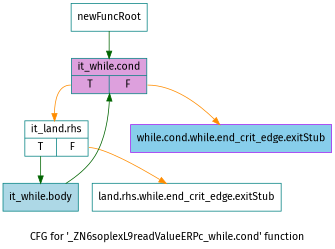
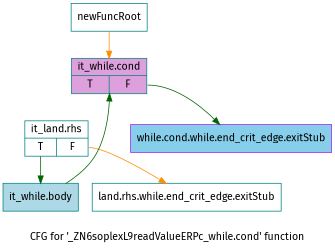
edge "newFuncRoot" -> "it_while.cond": color darkgreen -> darkorange
edge "it_while.cond" -> "it_land.rhs": removed
edge "it_while.cond" -> "while.cond.while.end_crit_edge.exitStub": color darkorange -> darkgreen
